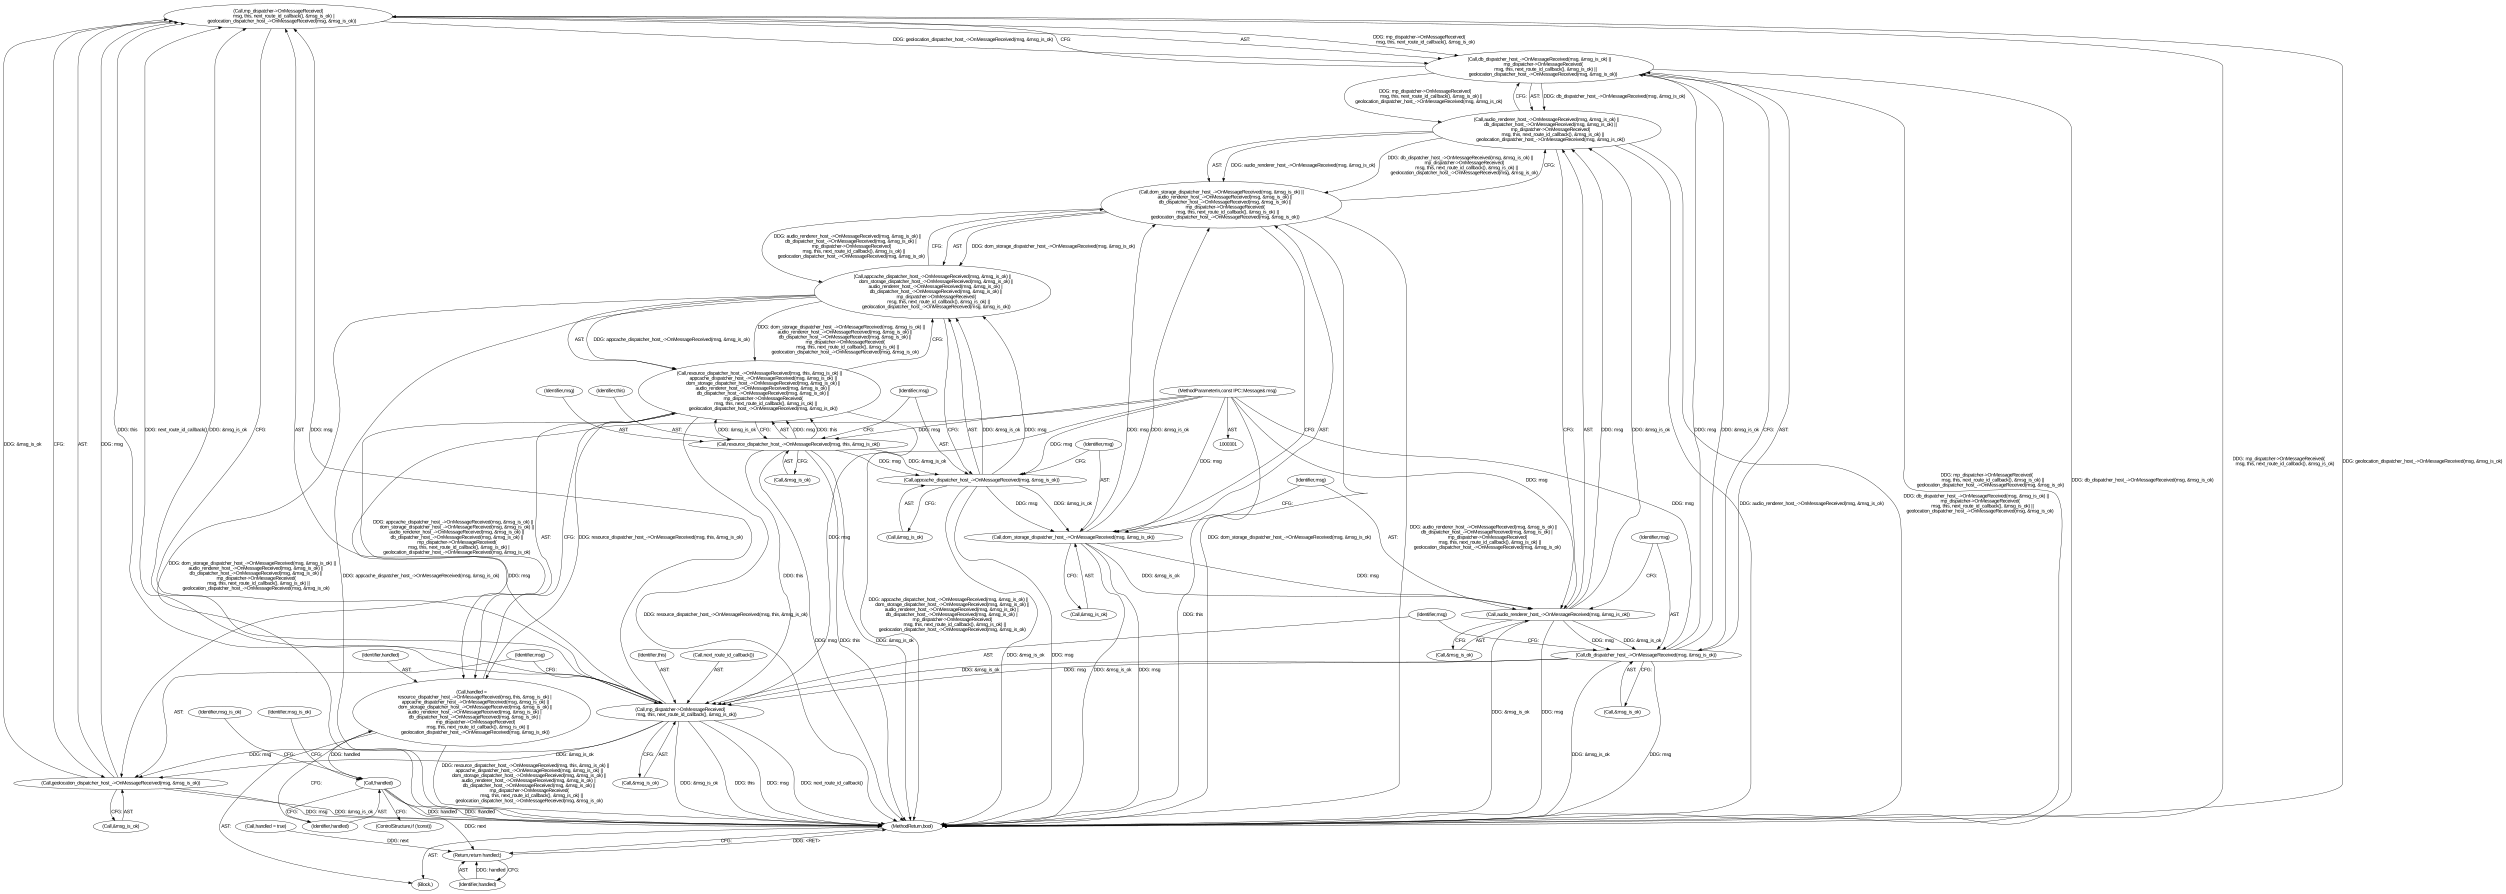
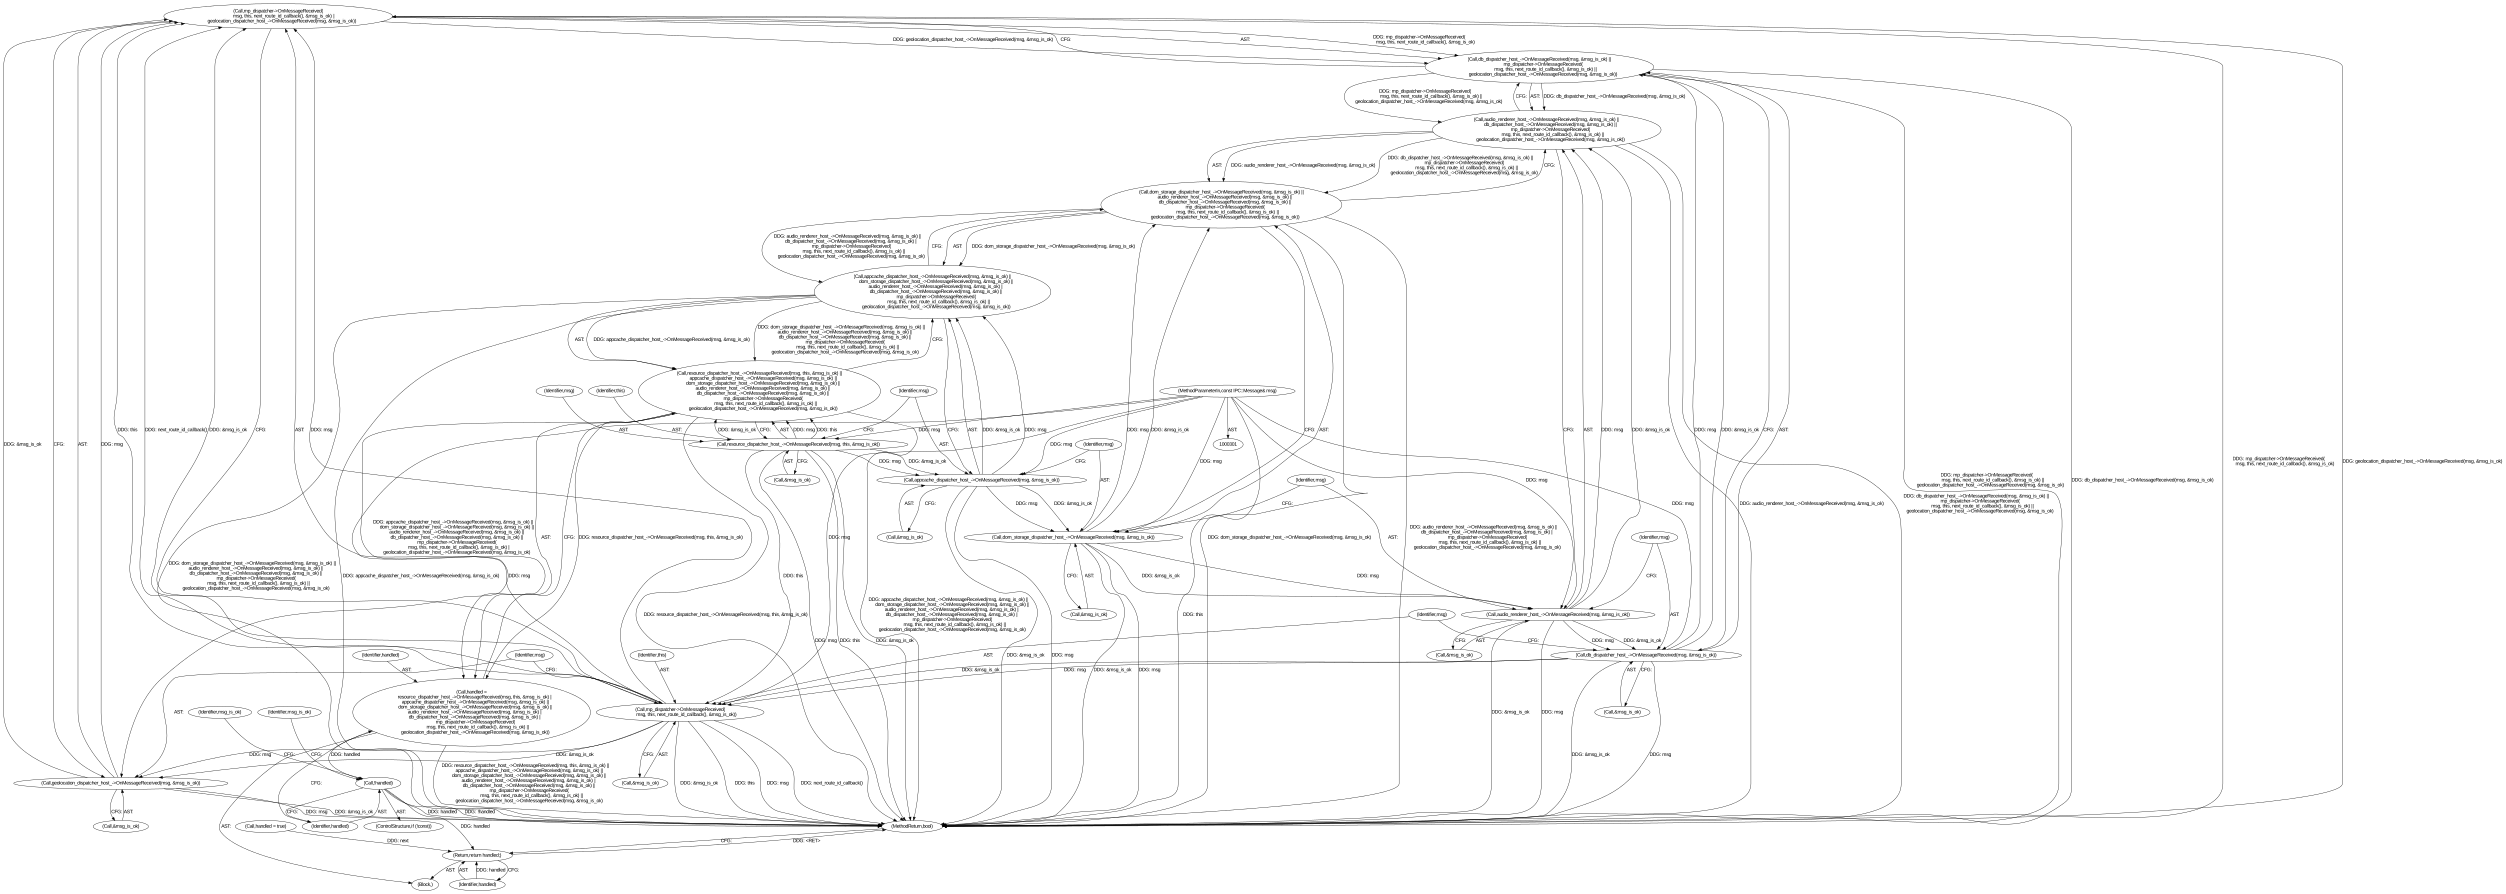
node "(Call,next_route_id_callback())": removed
edge "(Call,!handled)" -> "(ControlStructure,if (!const))": label "CFG: " -> "AST: "
edge "(Call,!handled)" -> "(Return,return handled;)": label "DDG: next" -> "DDG: handled"
edge "(MethodReturn,bool)" -> "(Block,)": now "(Return,return handled;)" -> "(Block,)"
